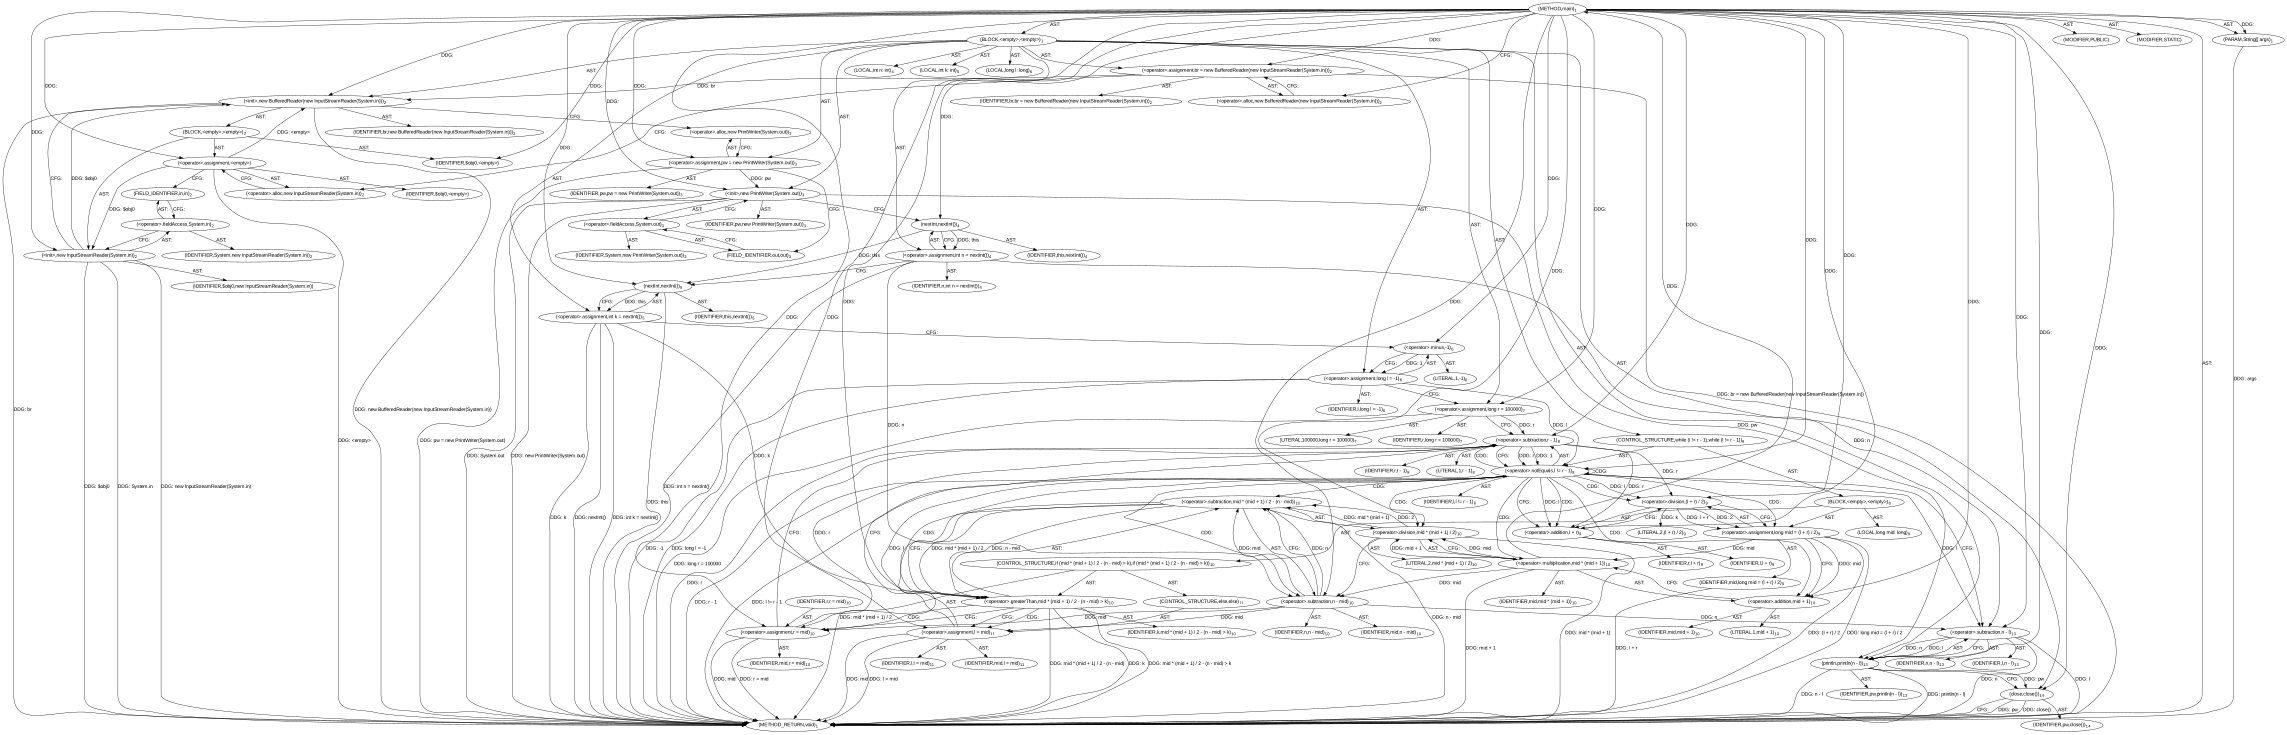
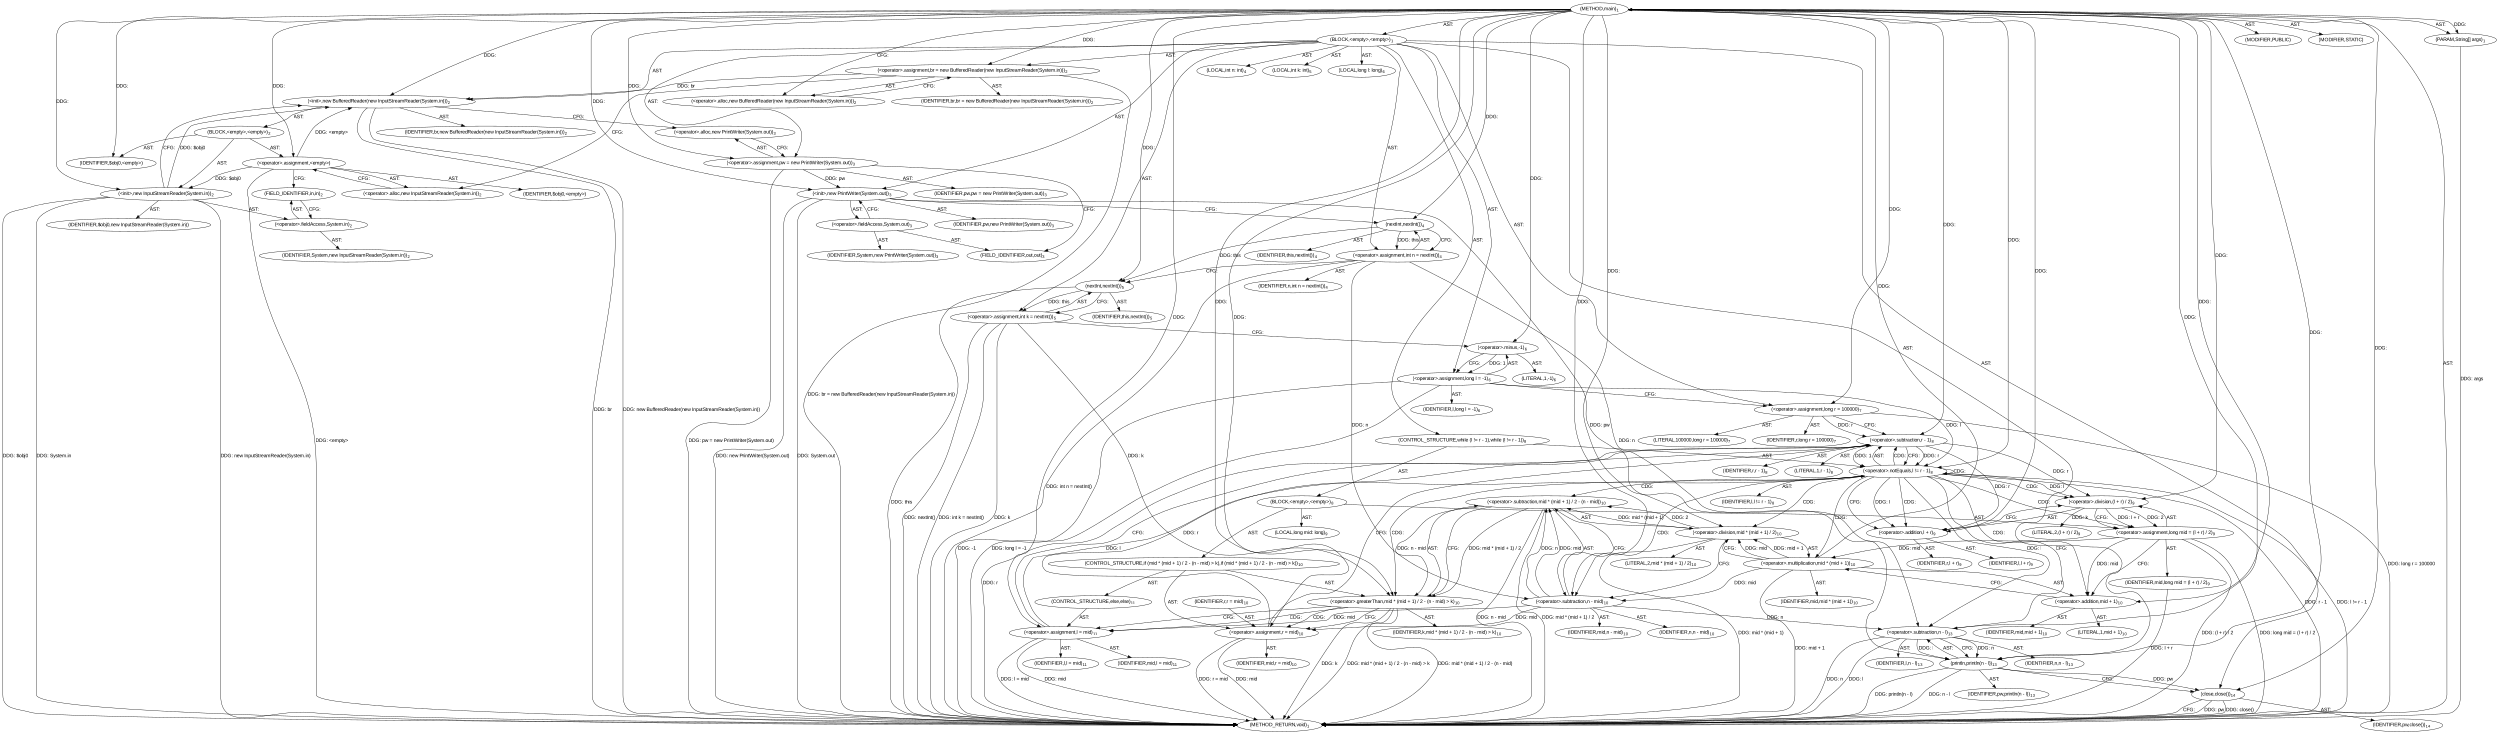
edge "(METHOD,main)" -> "(<operator>.subtraction,n - l)": reversed
edge "(FIELD_IDENTIFIER,out,out)" -> "(<operator>.fieldAccess,System.out)": removed, label "CFG:"
edge "(<operator>.fieldAccess,System.in)" -> "(<init>,new InputStreamReader(System.in))": removed, label "CFG:"
